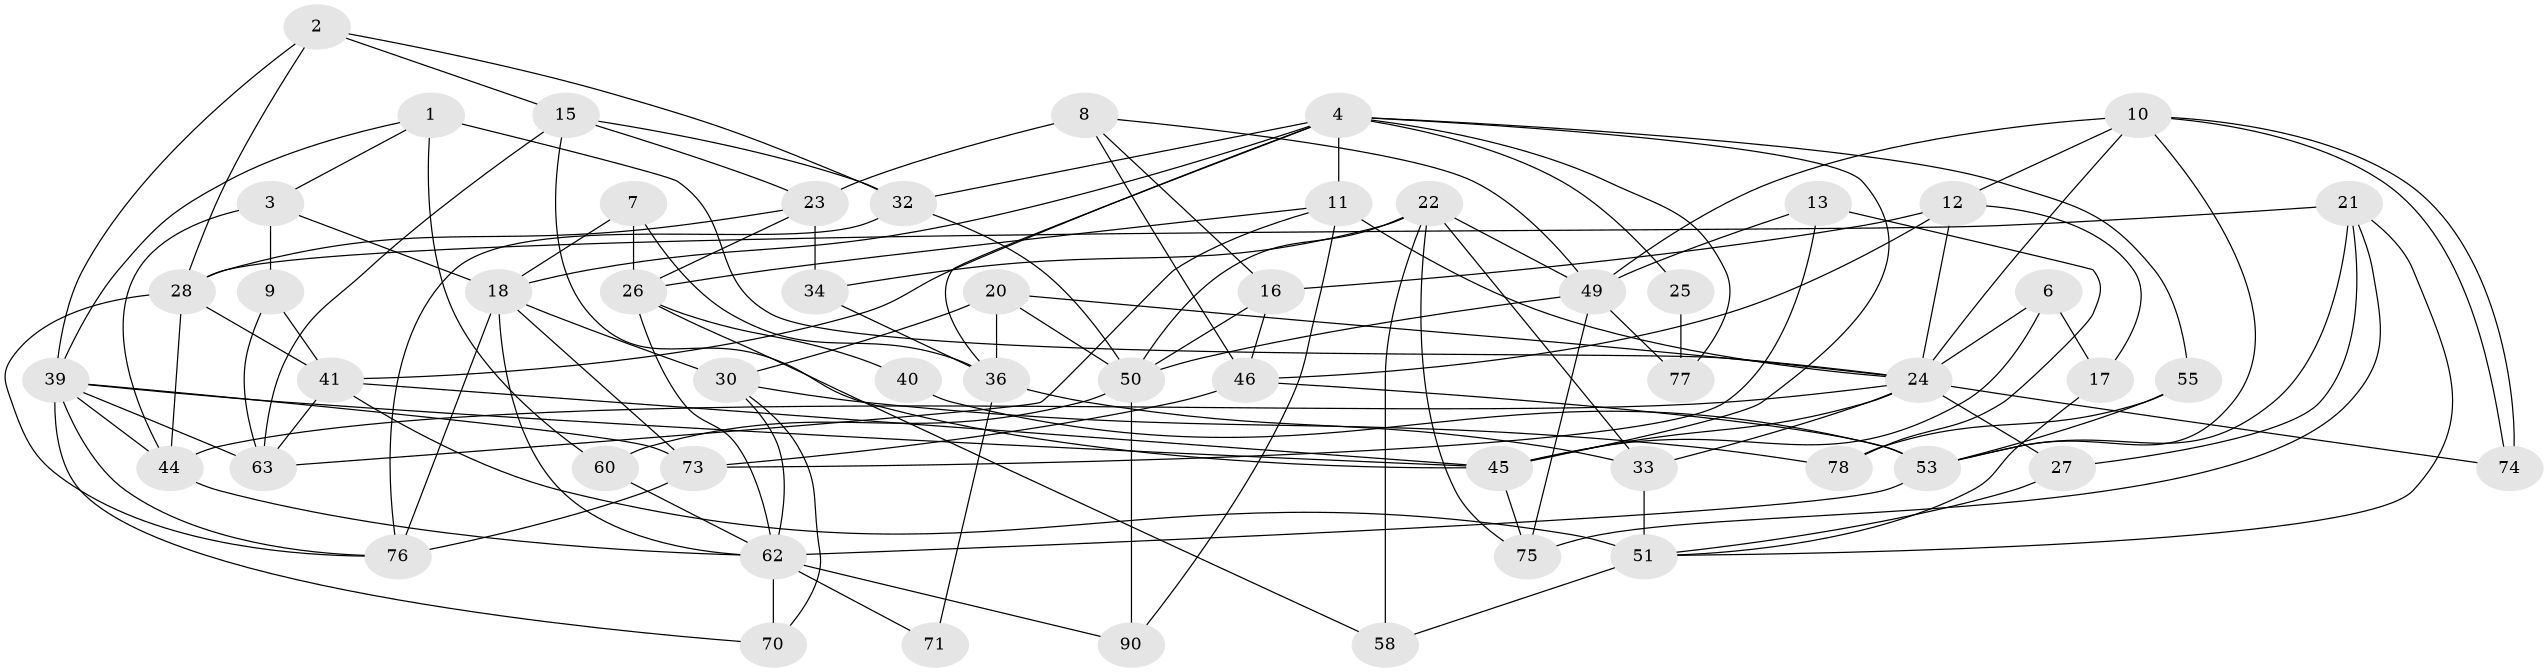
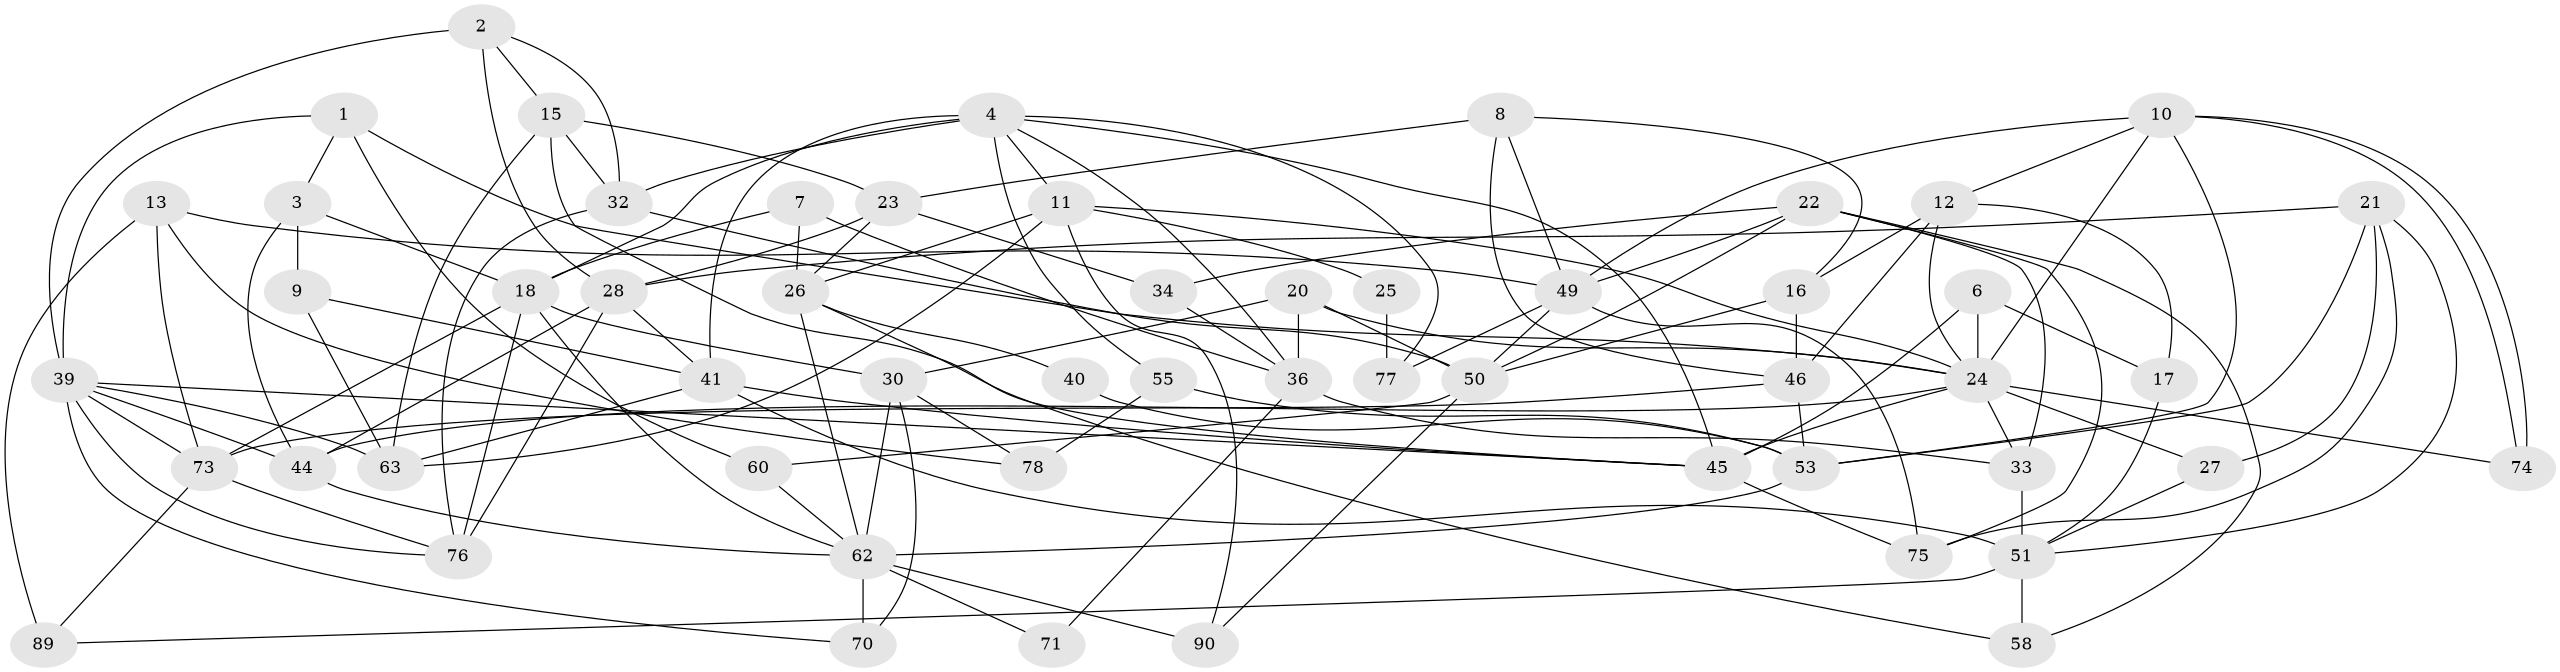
edge "4" -- "25": now "11" -- "25"
node "89": added
